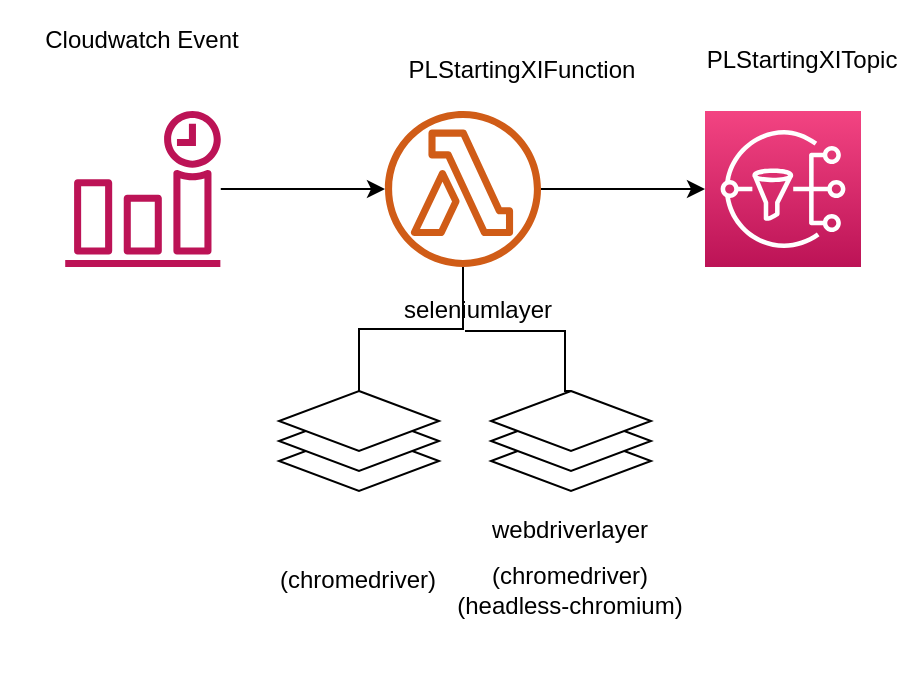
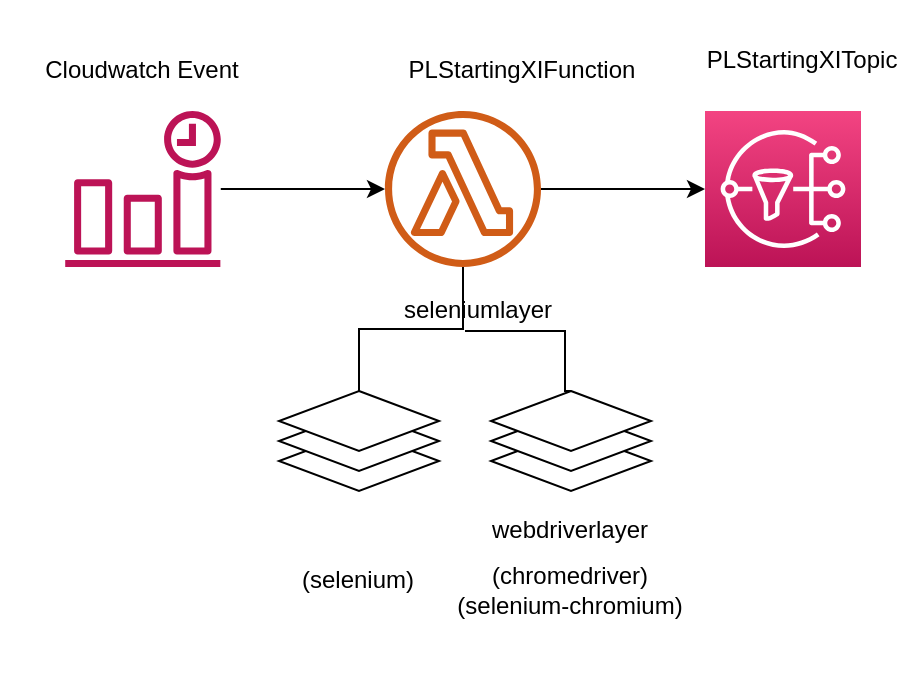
node "Cloudwatch Event": moved (143, 41) -> (143, 71)
node "(chromedriver)": label "(chromedriver)" -> "(selenium)"
node "(chromedriver) (headless-chromium)": label "(chromedriver) (headless-chromium)" -> "(chromedriver) (selenium-chromium)"
